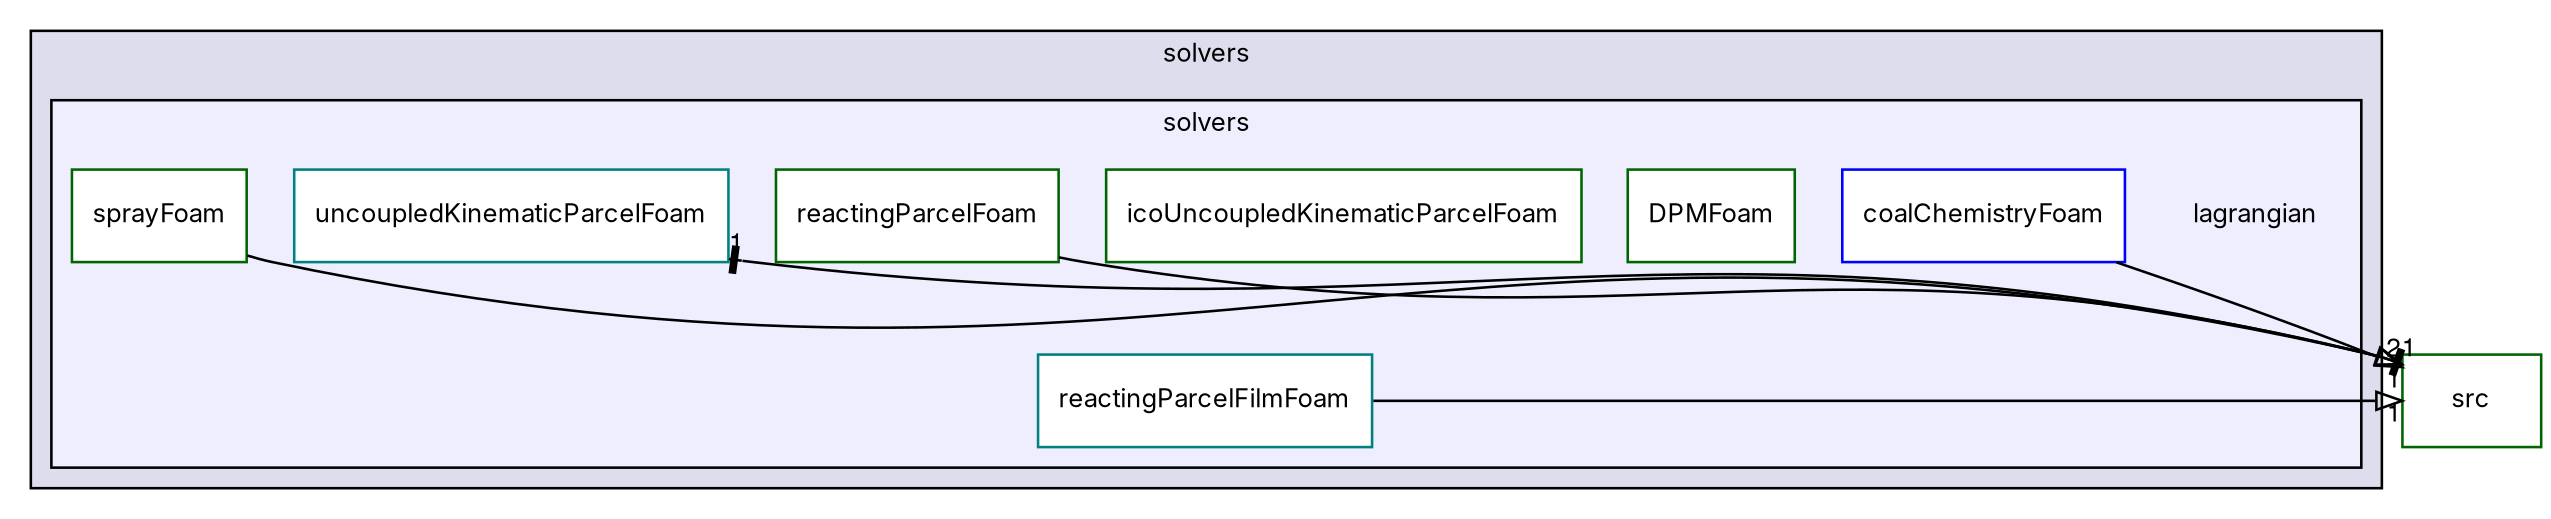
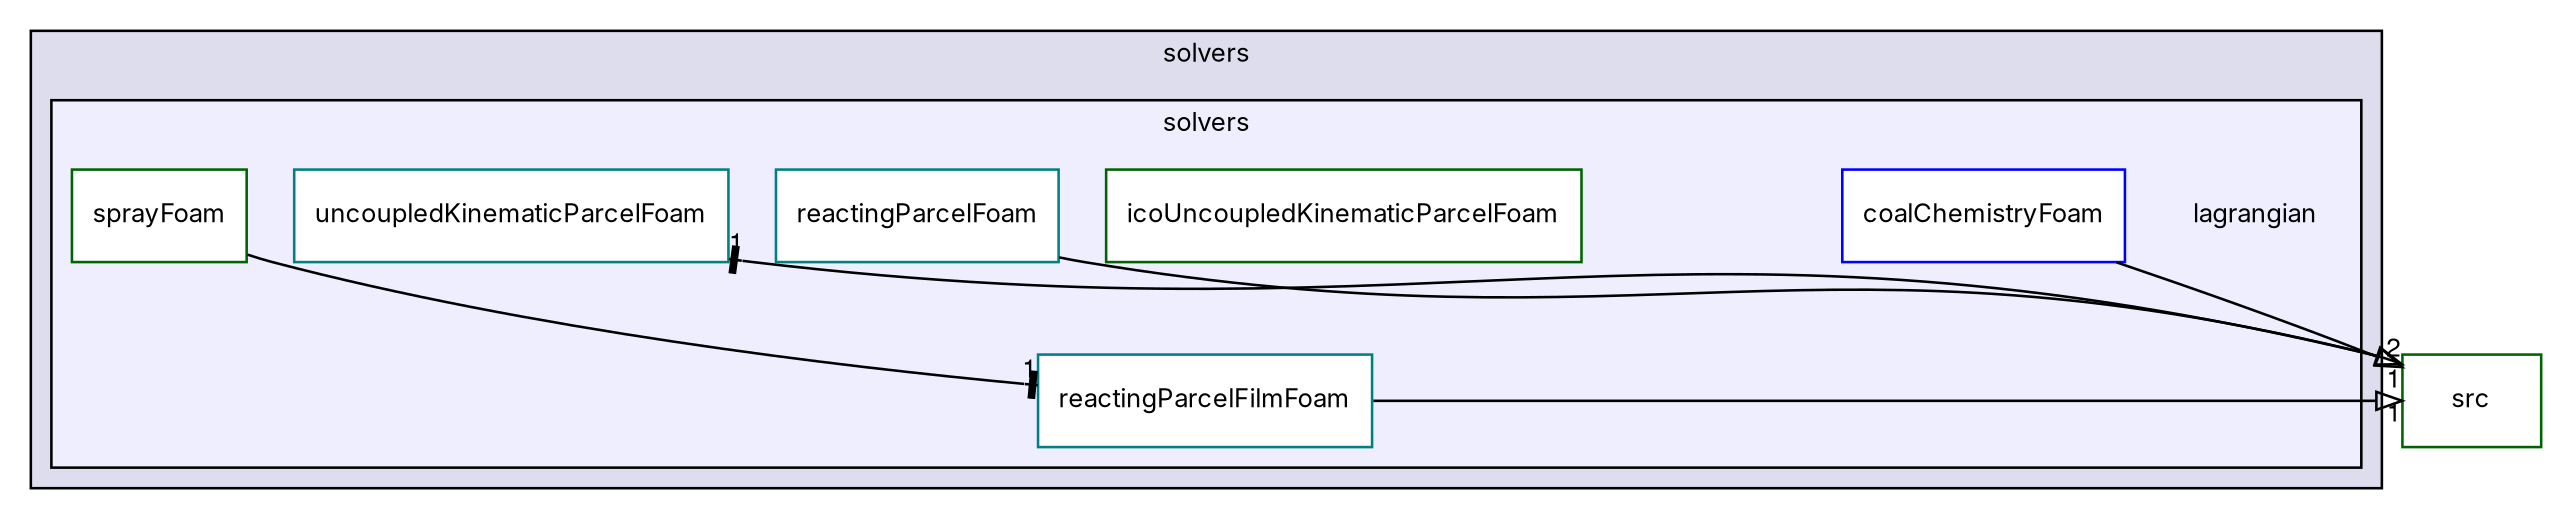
node "reactingParcelFoam": color darkgreen -> teal
node "DPMFoam": removed
edge "sprayFoam" -> "src": now "sprayFoam" -> "reactingParcelFilmFoam"
